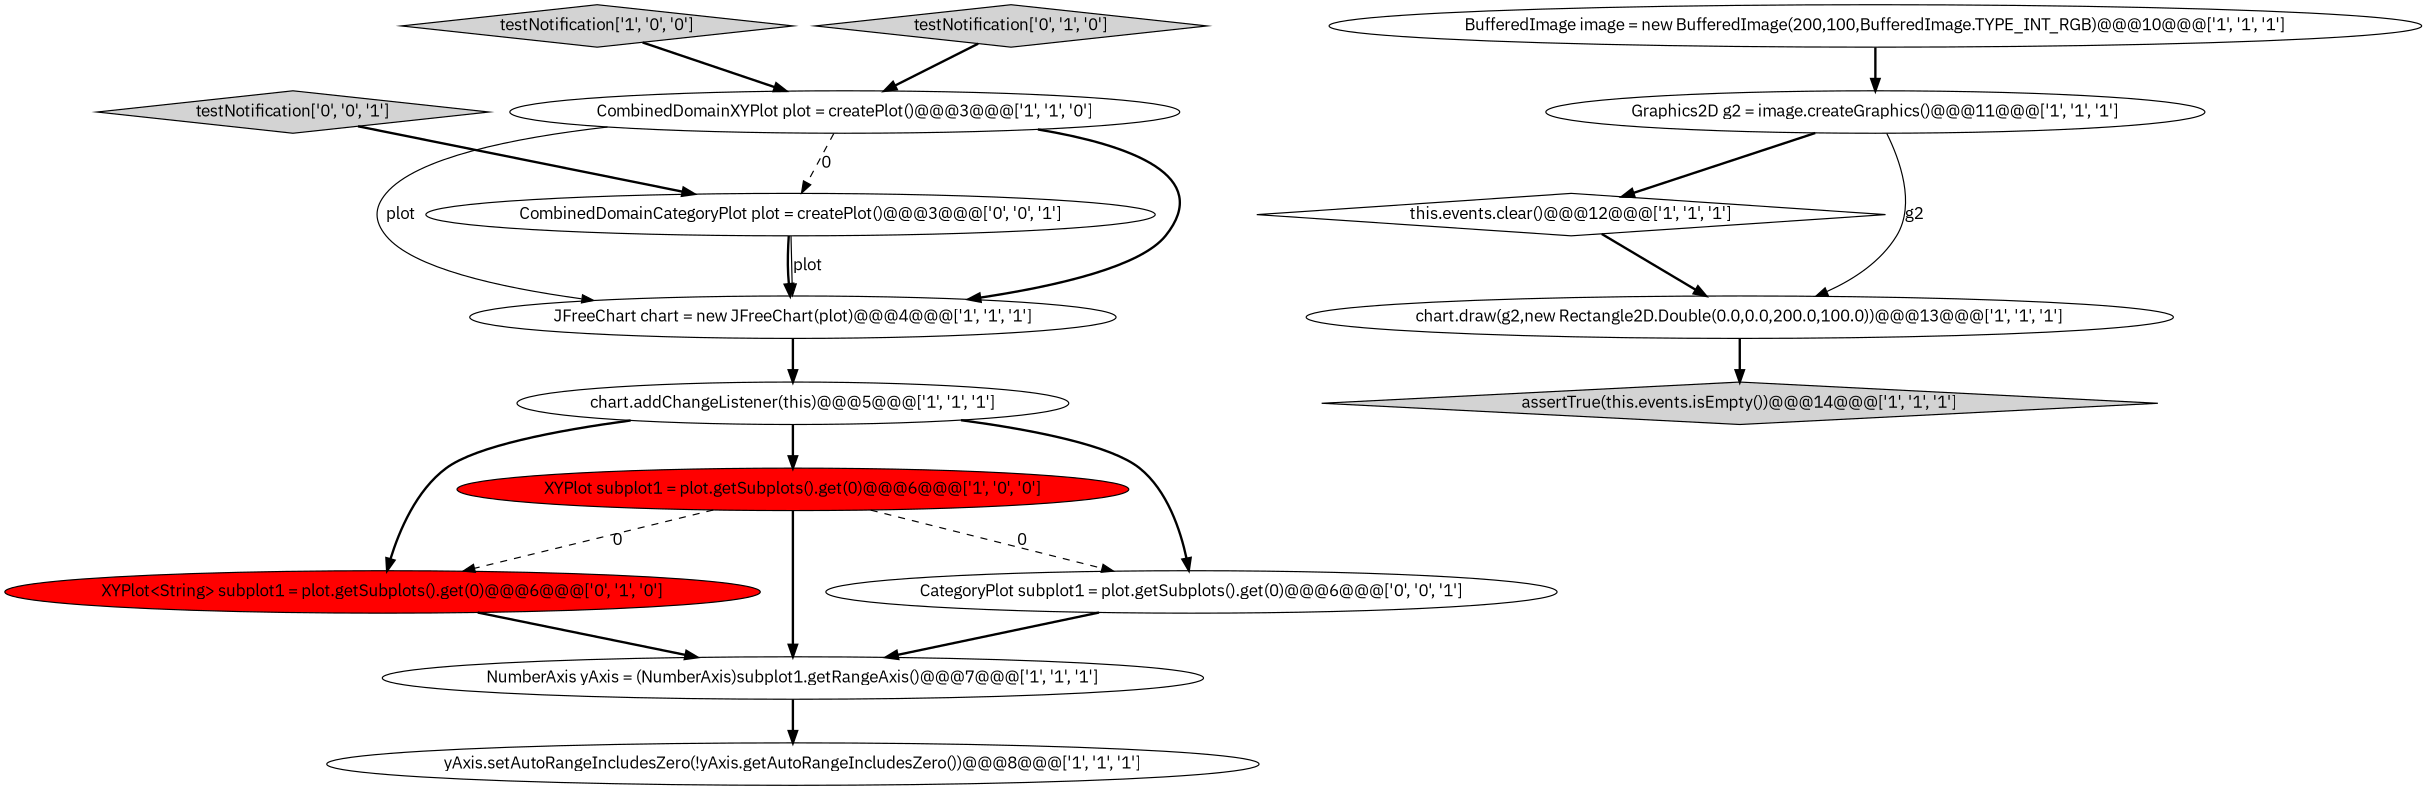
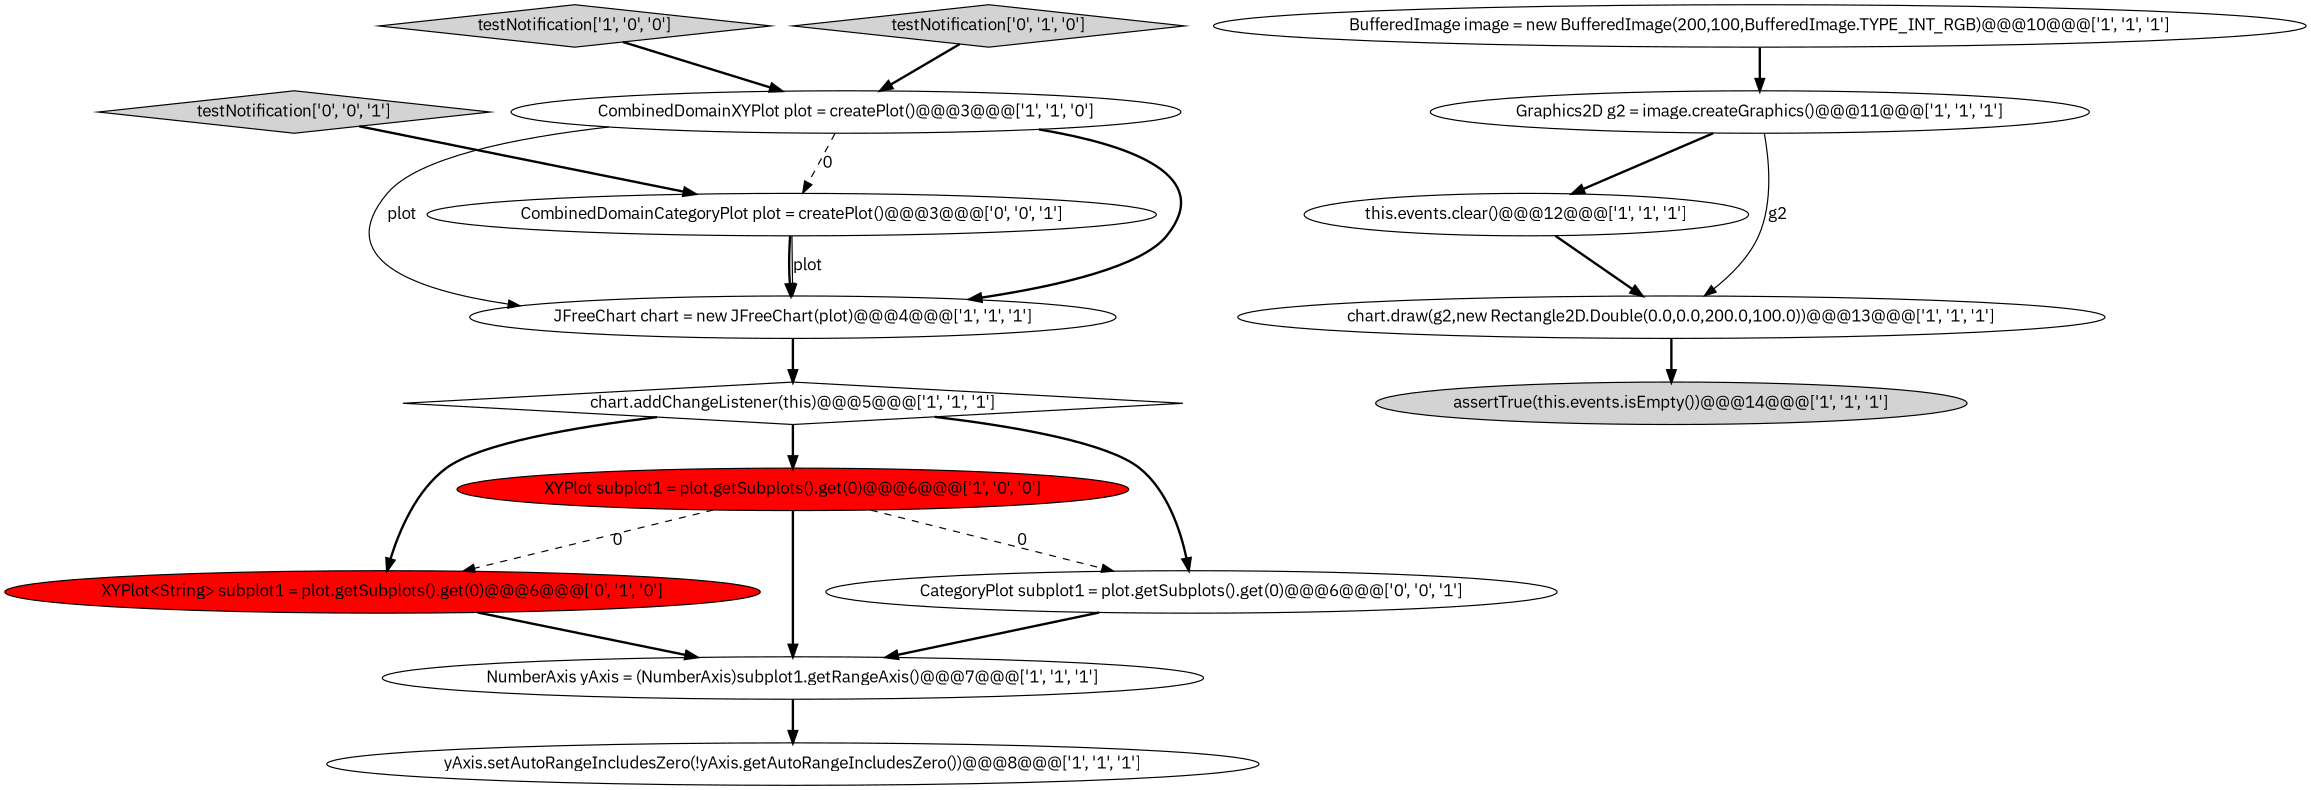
node "this.events.clear()@@@12@@@['1', '1', '1']": shape diamond -> ellipse
node "chart.addChangeListener(this)@@@5@@@['1', '1', '1']": shape ellipse -> diamond
node "assertTrue(this.events.isEmpty())@@@14@@@['1', '1', '1']": shape diamond -> ellipse
